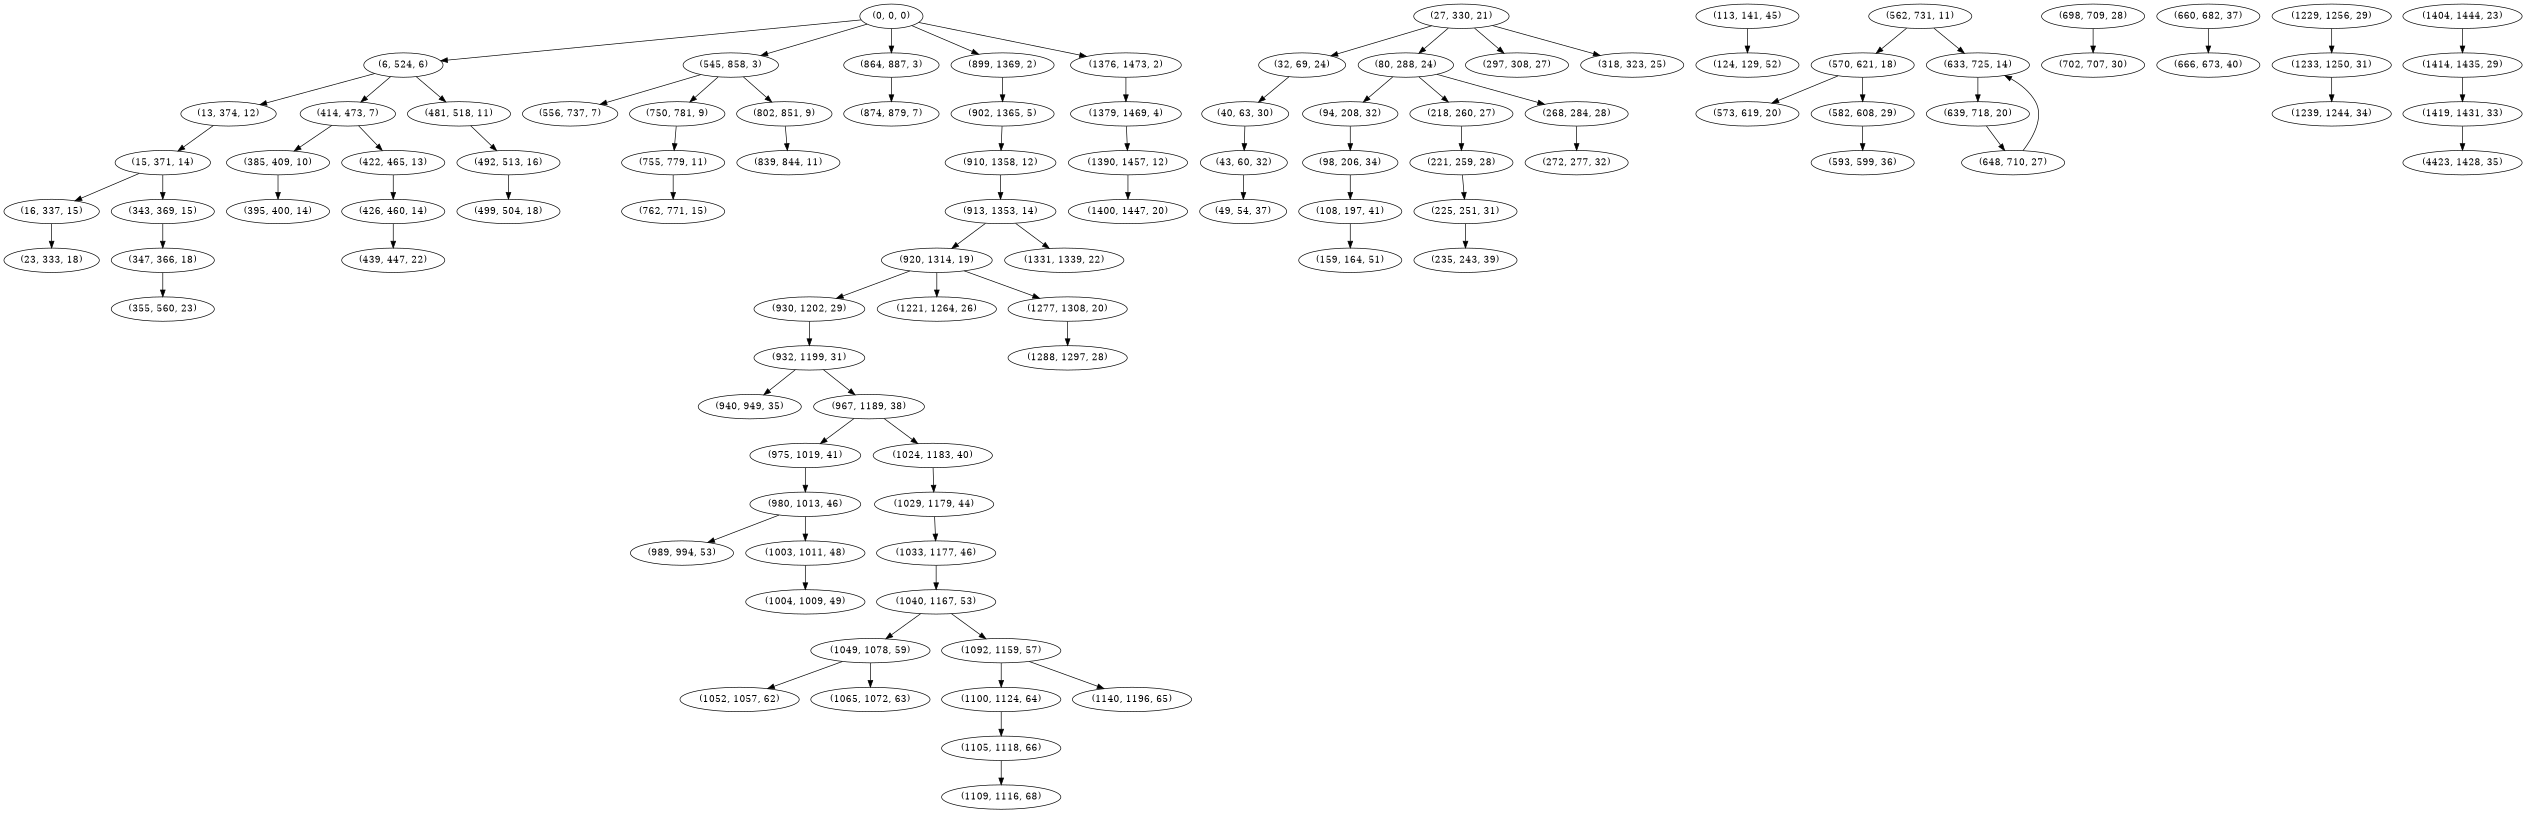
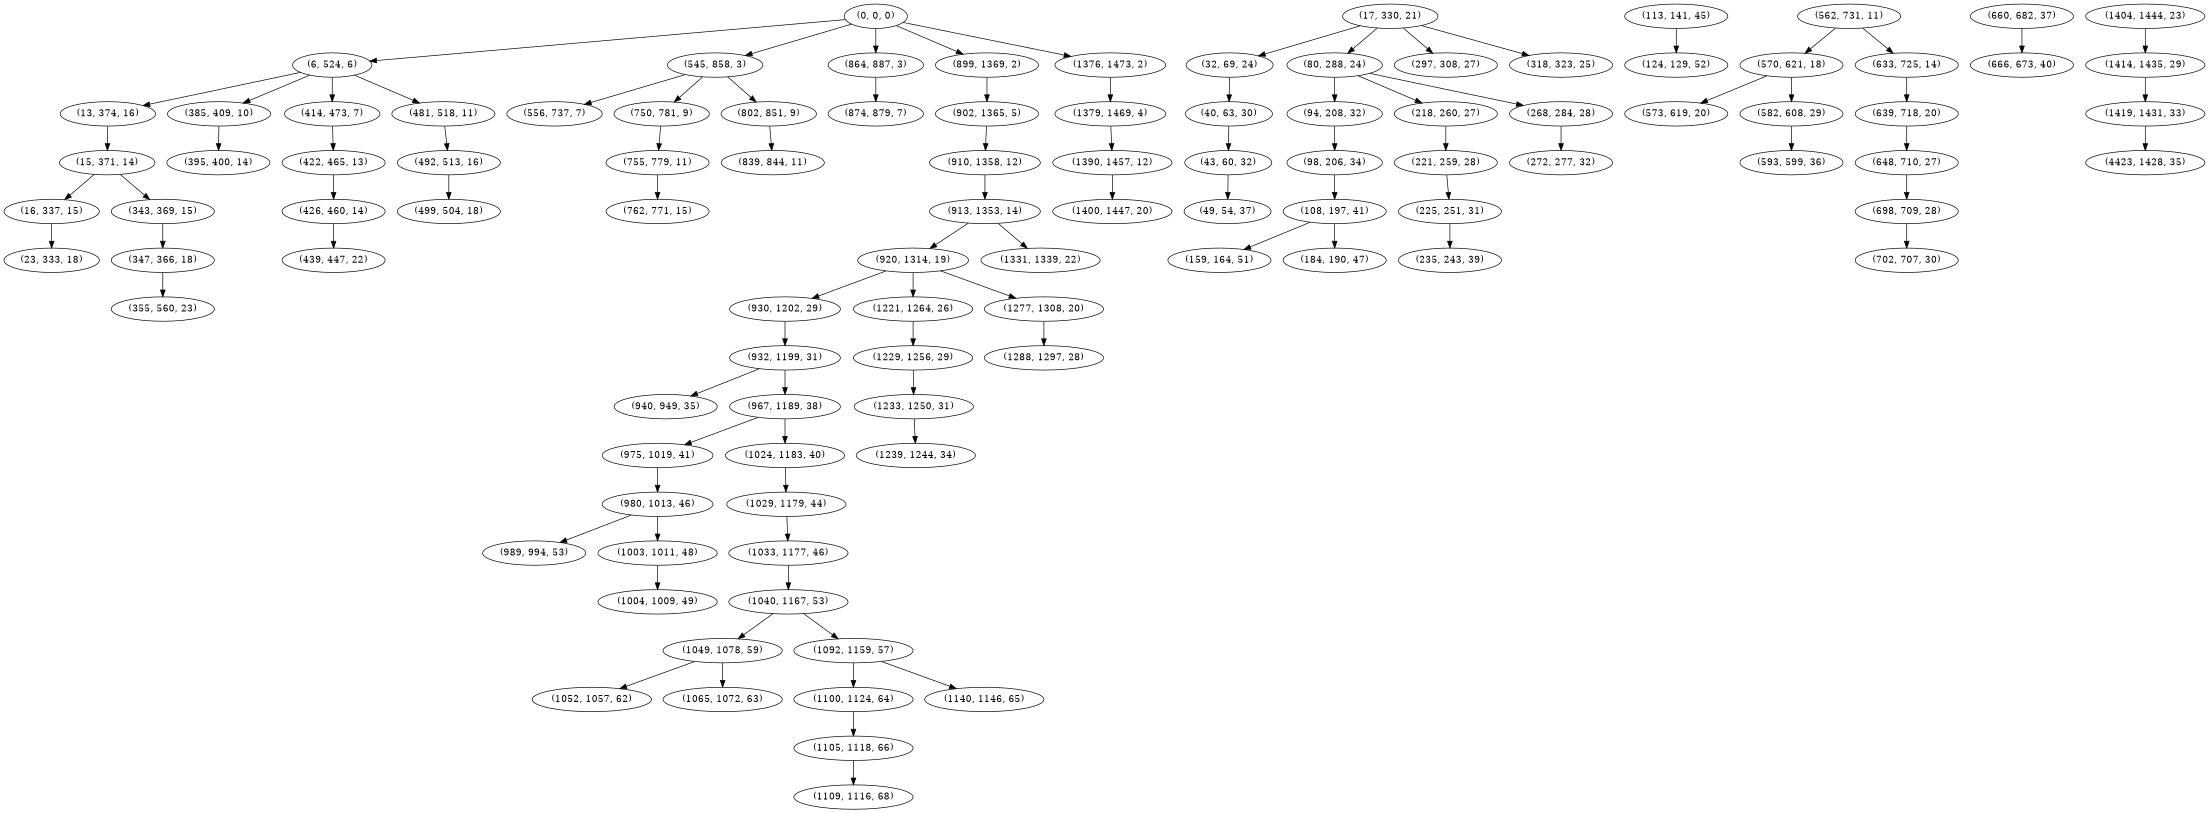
node "(27, 330, 21)": label "(27, 330, 21)" -> "(17, 330, 21)"
edge "(648, 710, 27)" -> "(633, 725, 14)": now "(648, 710, 27)" -> "(698, 709, 28)"
node "(13, 374, 12)": label "(13, 374, 12)" -> "(13, 374, 16)"
edge "(414, 473, 7)" -> "(385, 409, 10)": now "(6, 524, 6)" -> "(385, 409, 10)"
node "(184, 190, 47)": added
edge "(1221, 1264, 26)" -> "(1229, 1256, 29)": added
node "(1140, 1196, 65)": label "(1140, 1196, 65)" -> "(1140, 1146, 65)"
